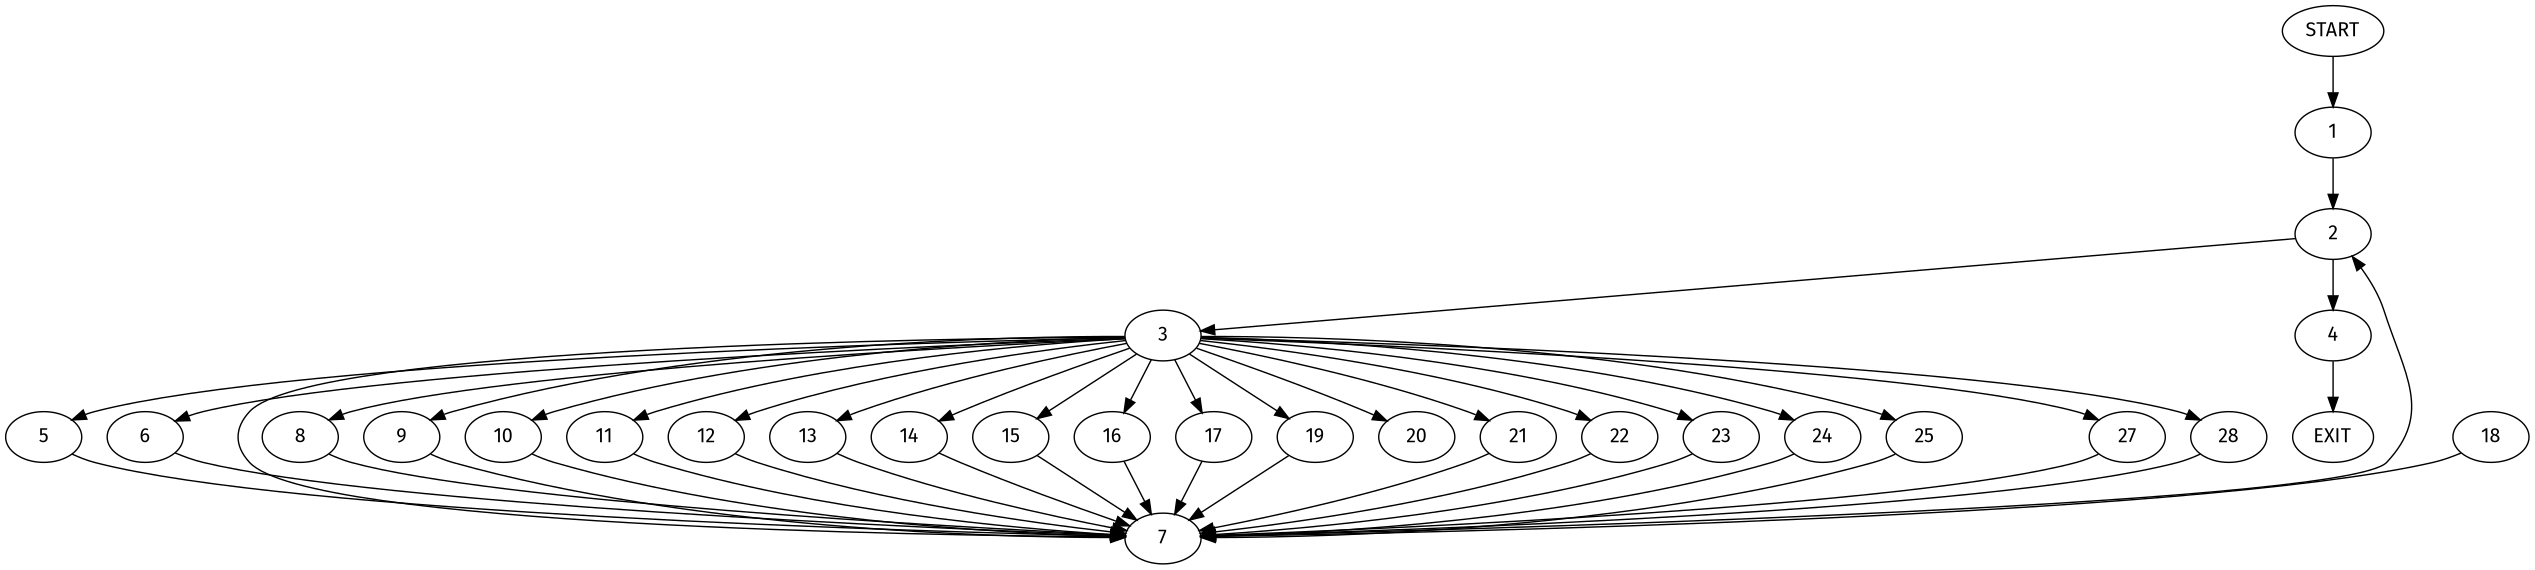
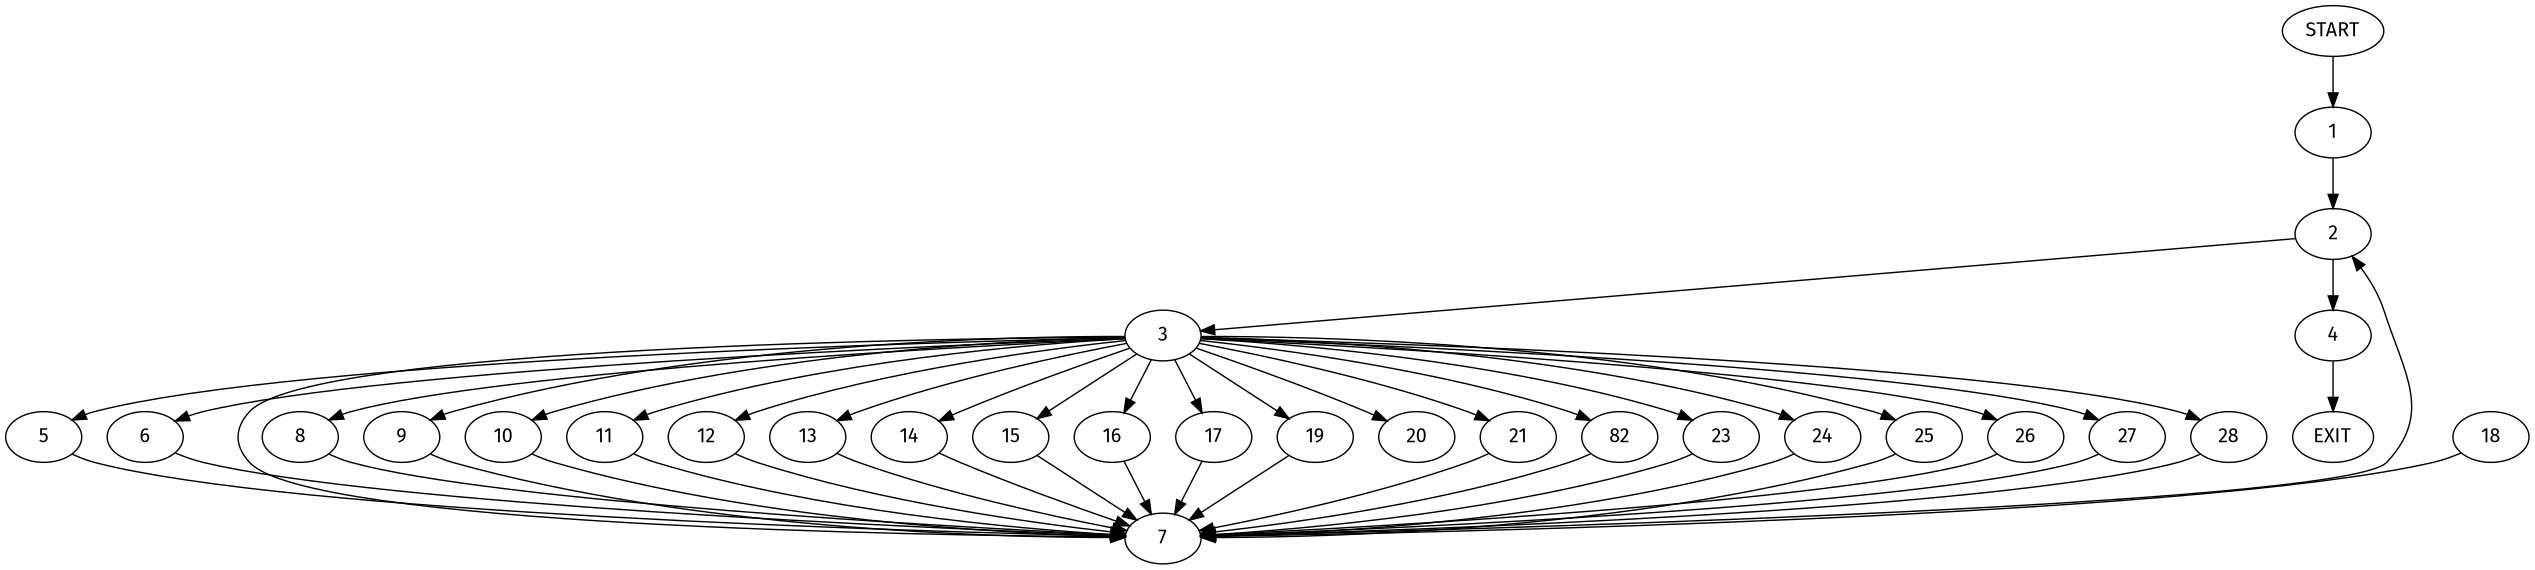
node "22": label "22" -> "82"
node "26": added
